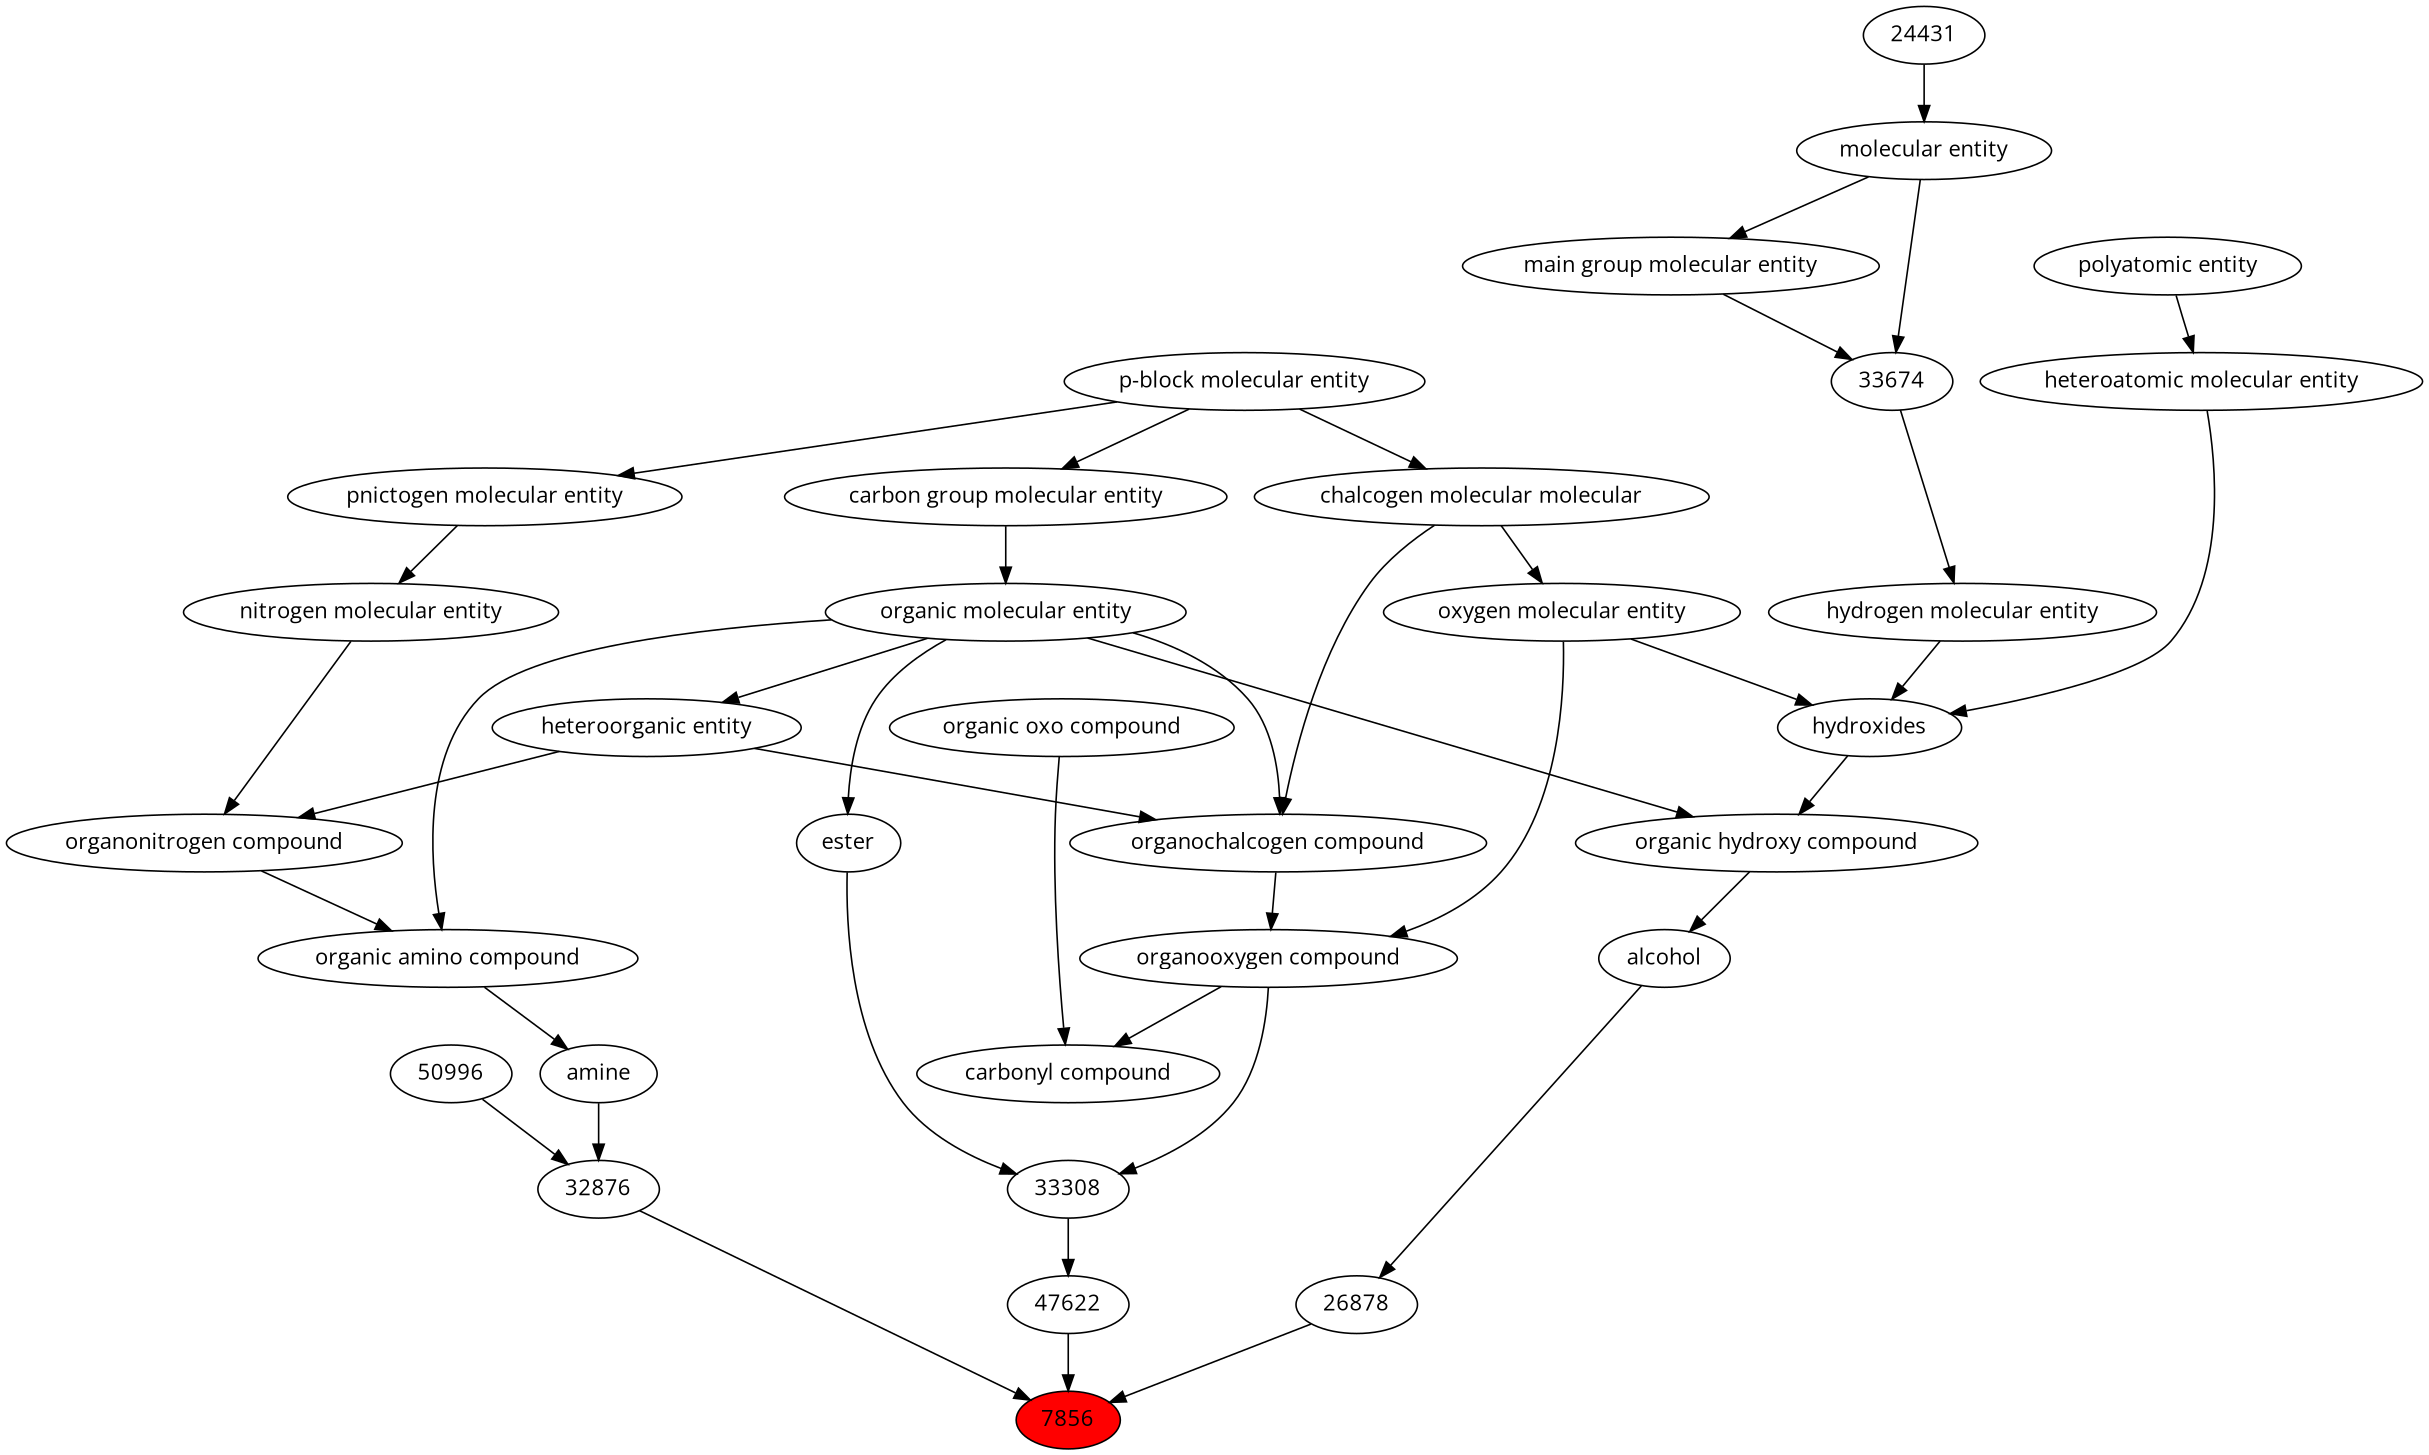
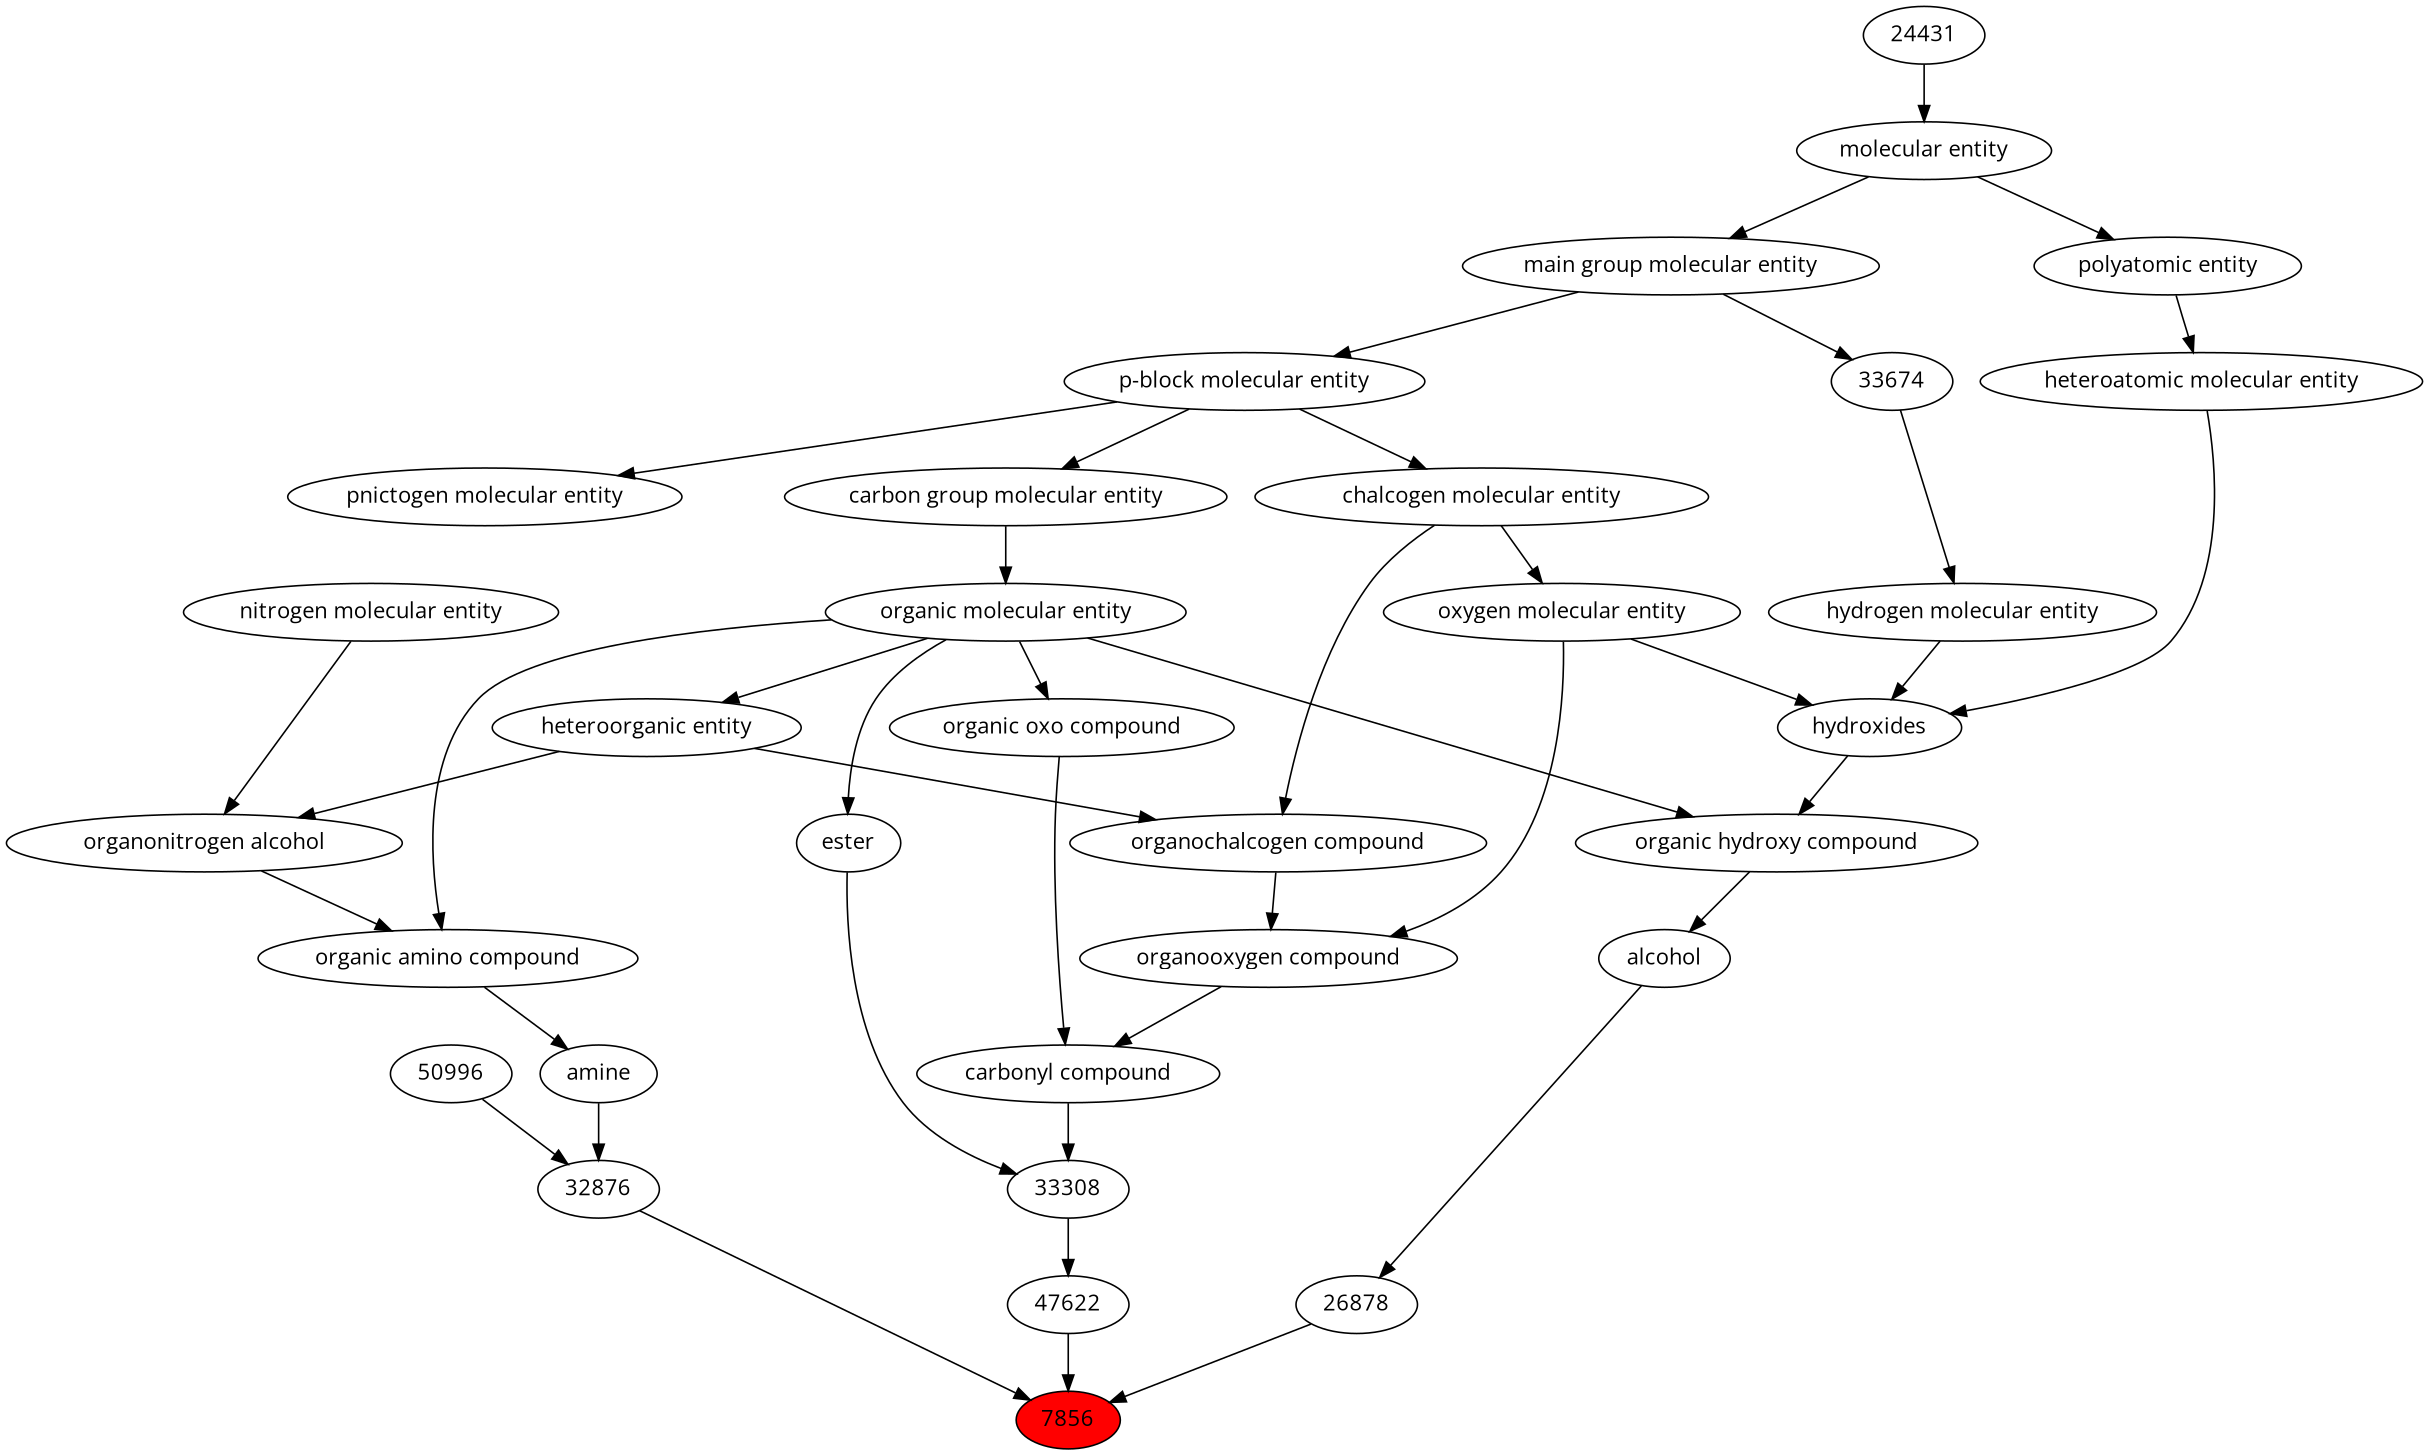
edge "molecular entity" -> "33674": now "molecular entity" -> "polyatomic entity"
edge "main group molecular entity" -> "p-block molecular entity": added
node "chalcogen molecular molecular": label "chalcogen molecular molecular" -> "chalcogen molecular entity"
edge "pnictogen molecular entity" -> "nitrogen molecular entity": removed
edge "organic molecular entity" -> "organochalcogen compound": now "organic molecular entity" -> "organic oxo compound"
node "organonitrogen compound": label "organonitrogen compound" -> "organonitrogen alcohol"
edge "organooxygen compound" -> "33308": now "carbonyl compound" -> "33308"
